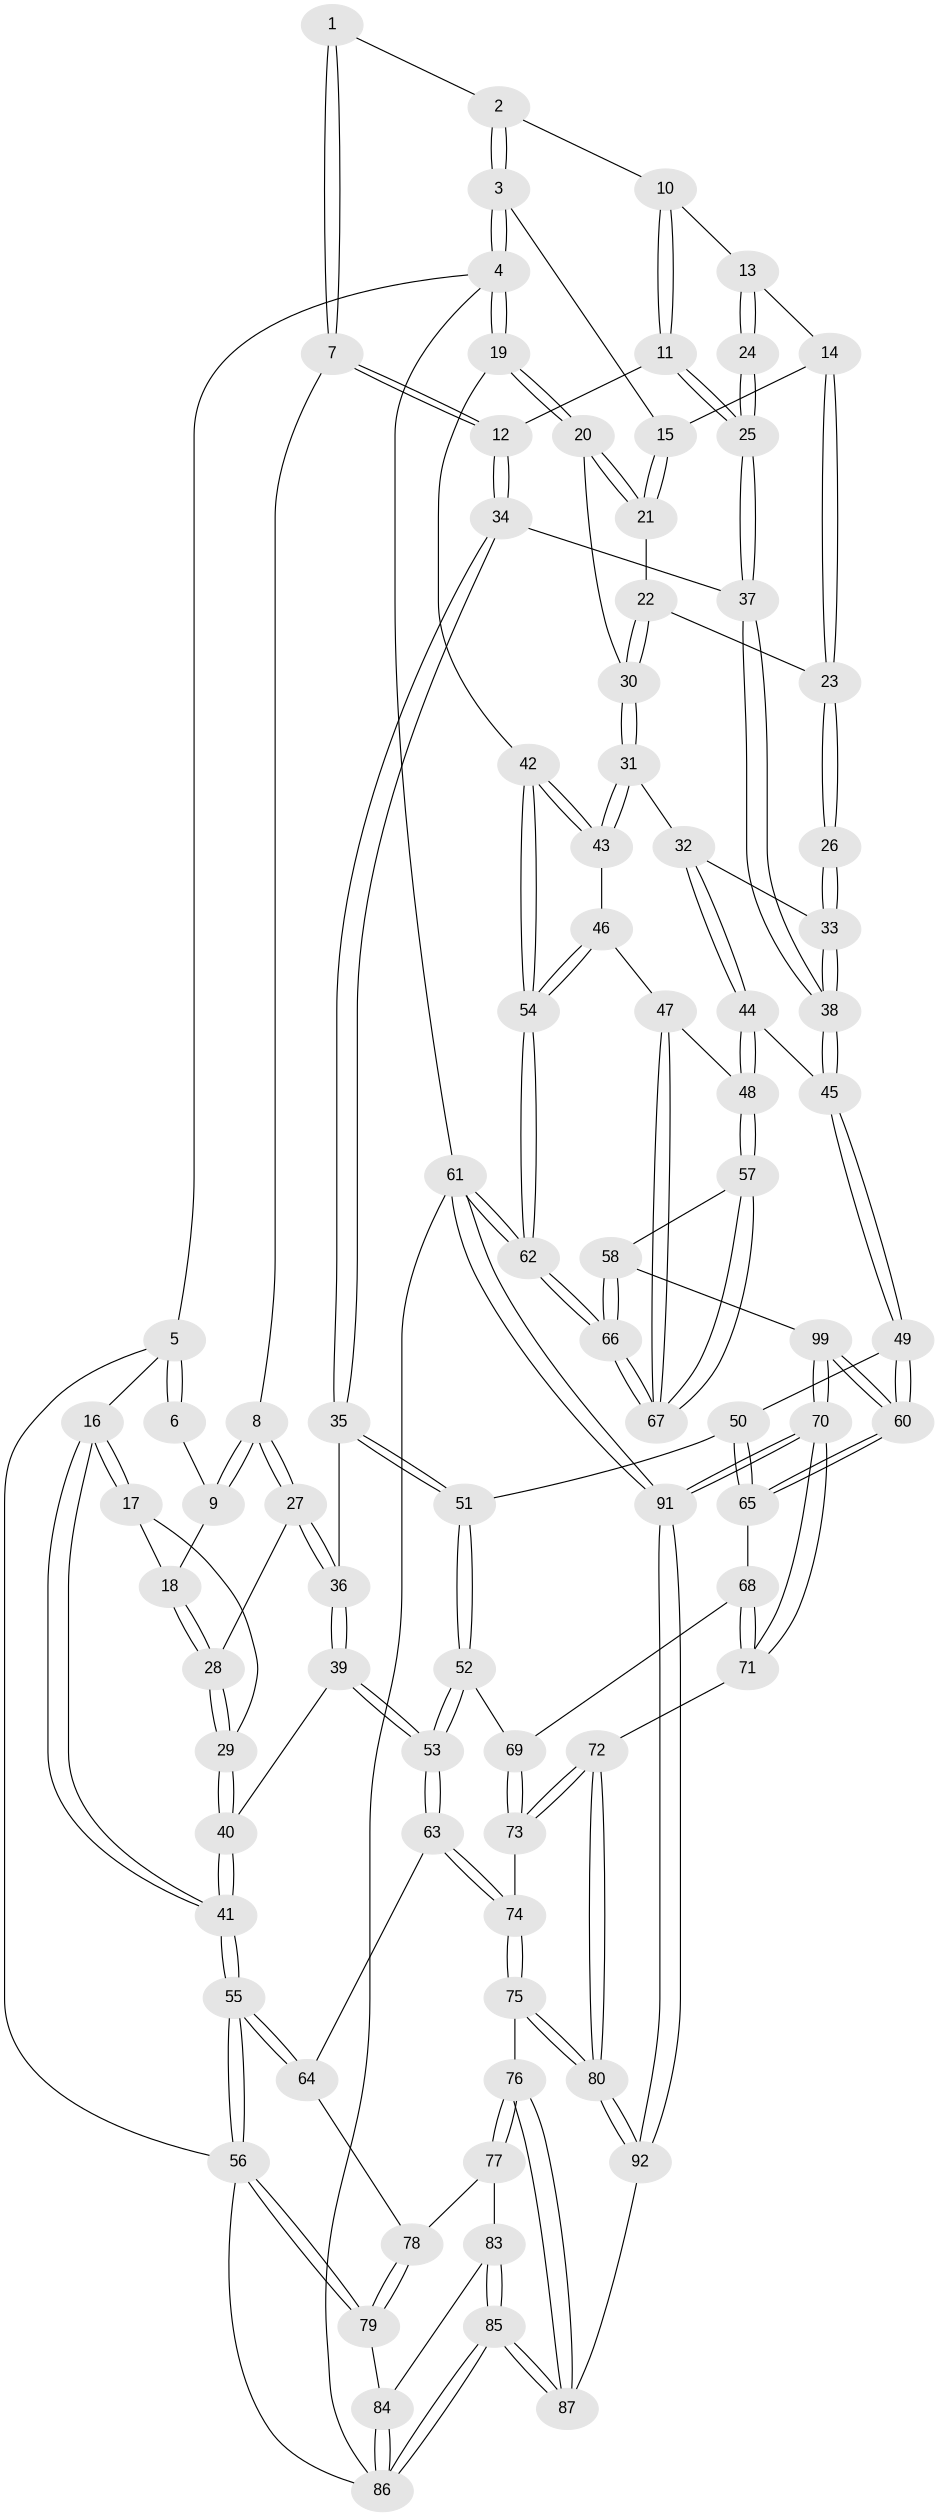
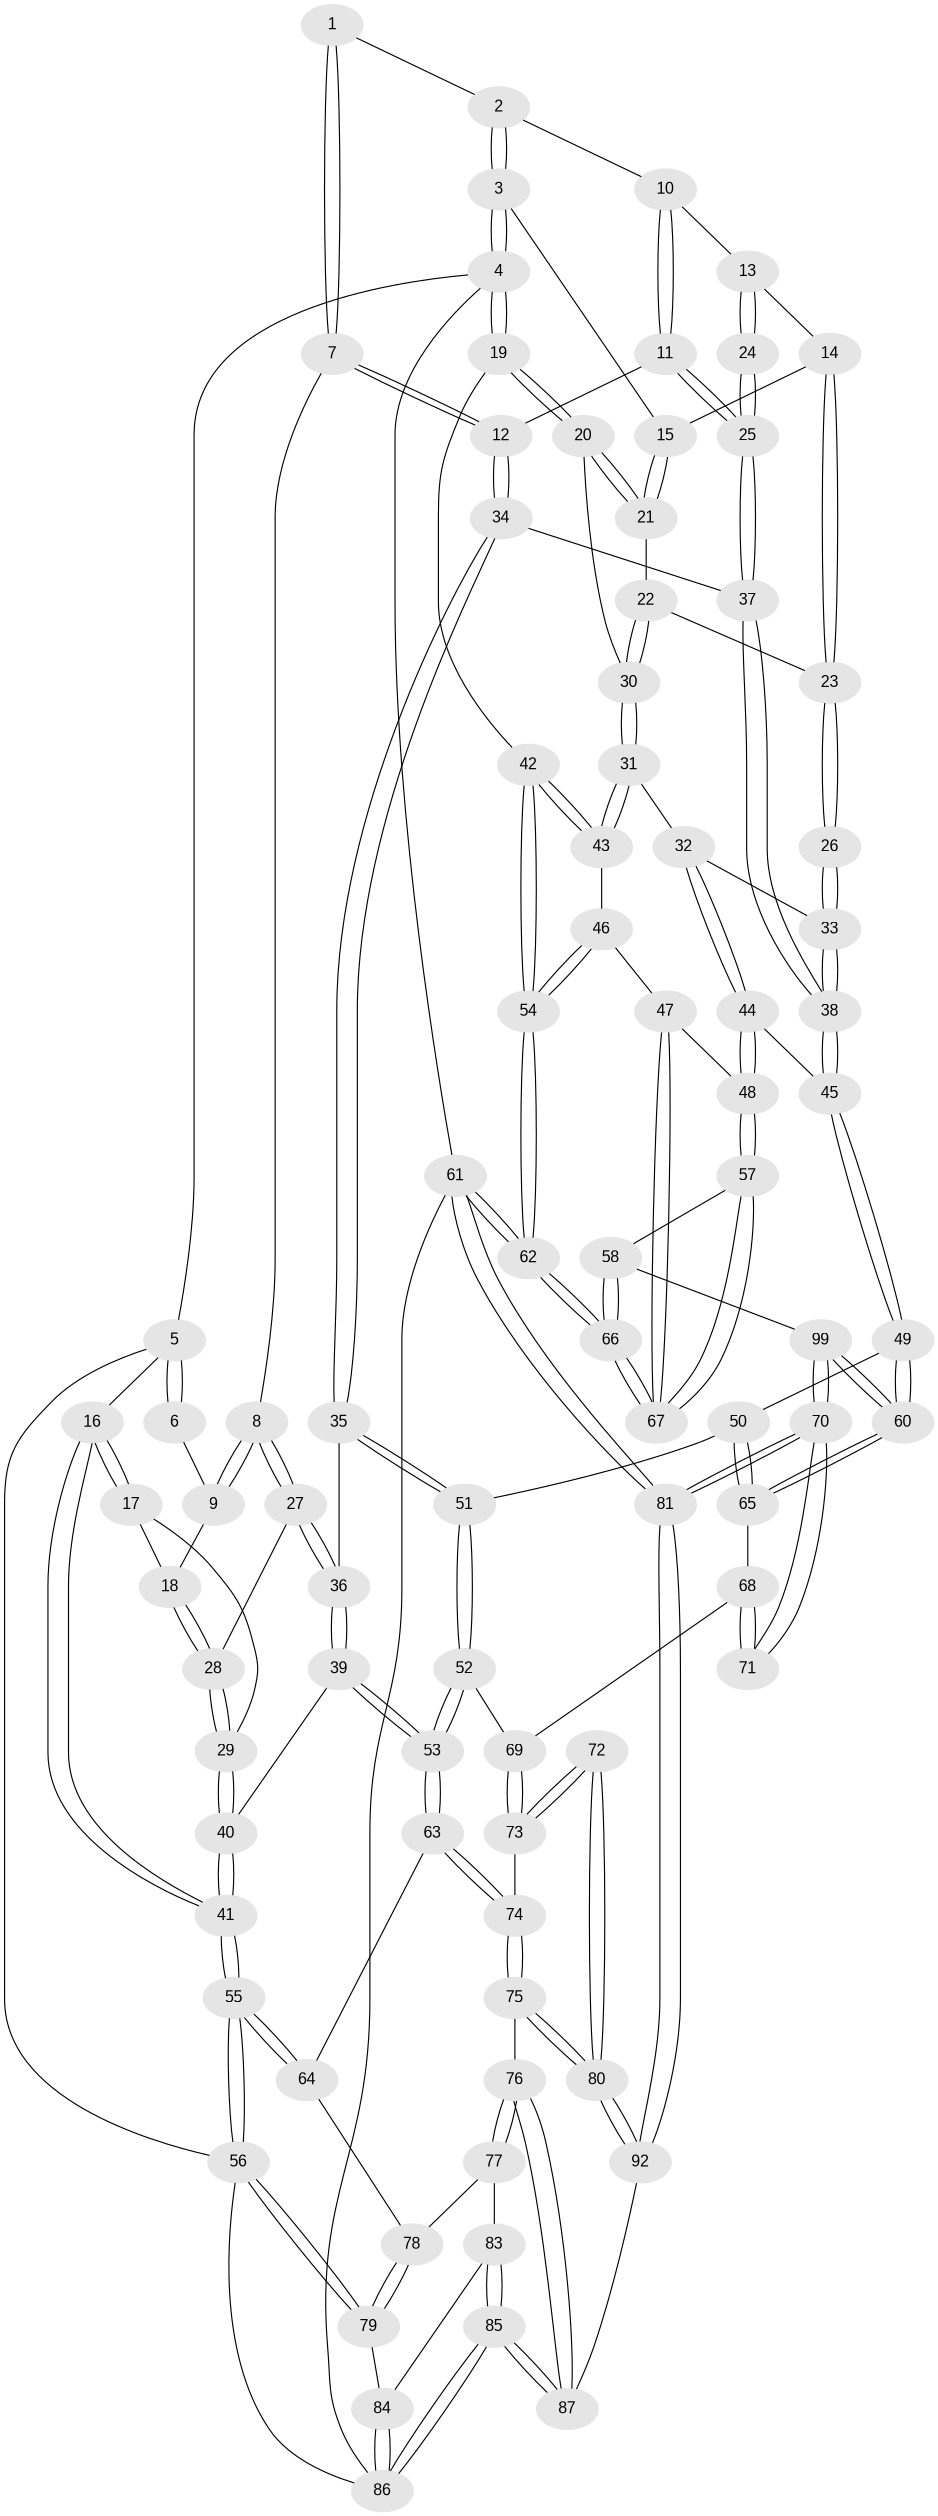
node "91": label "91" -> "81"
edge "71" -- "72": removed
